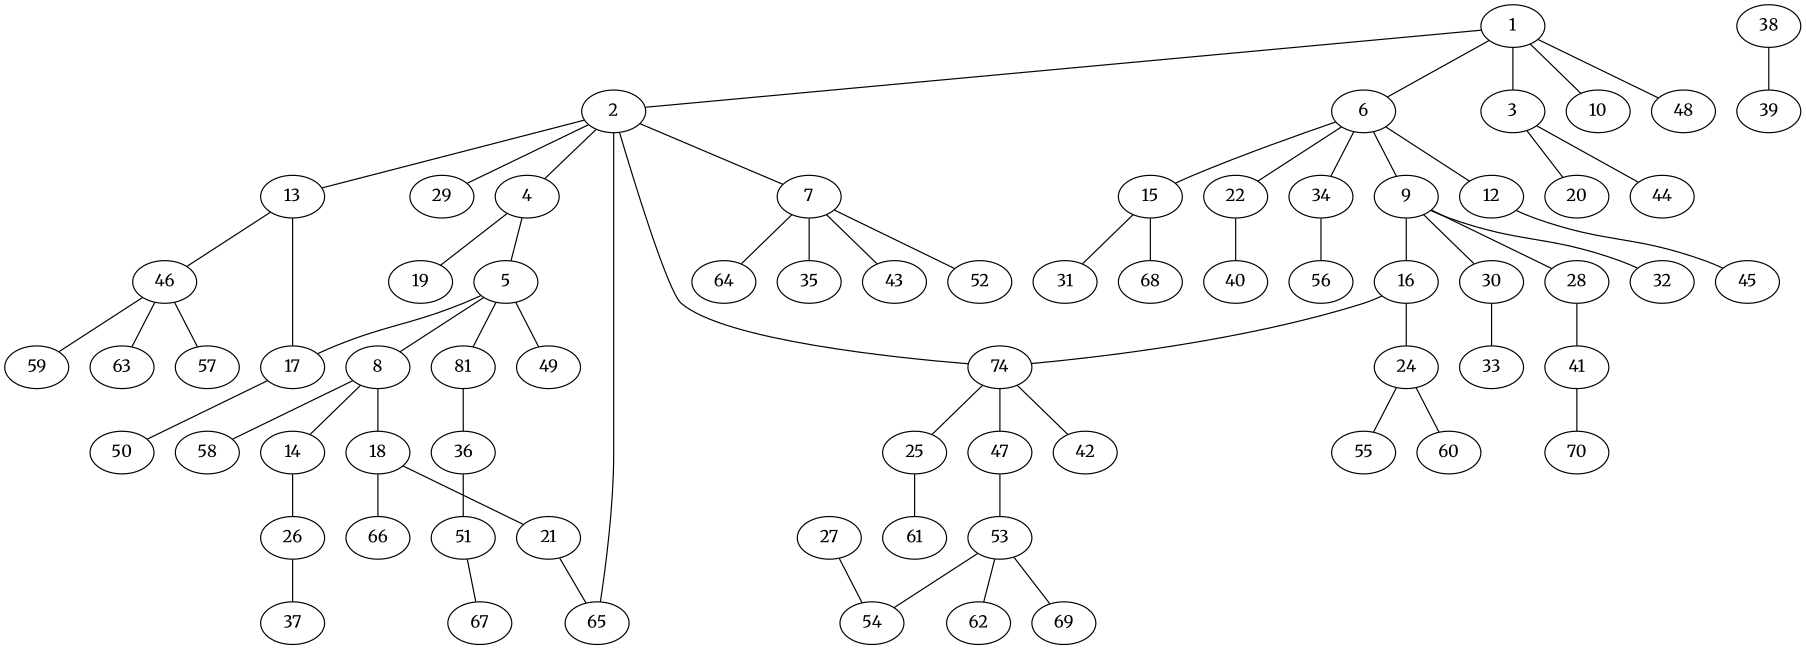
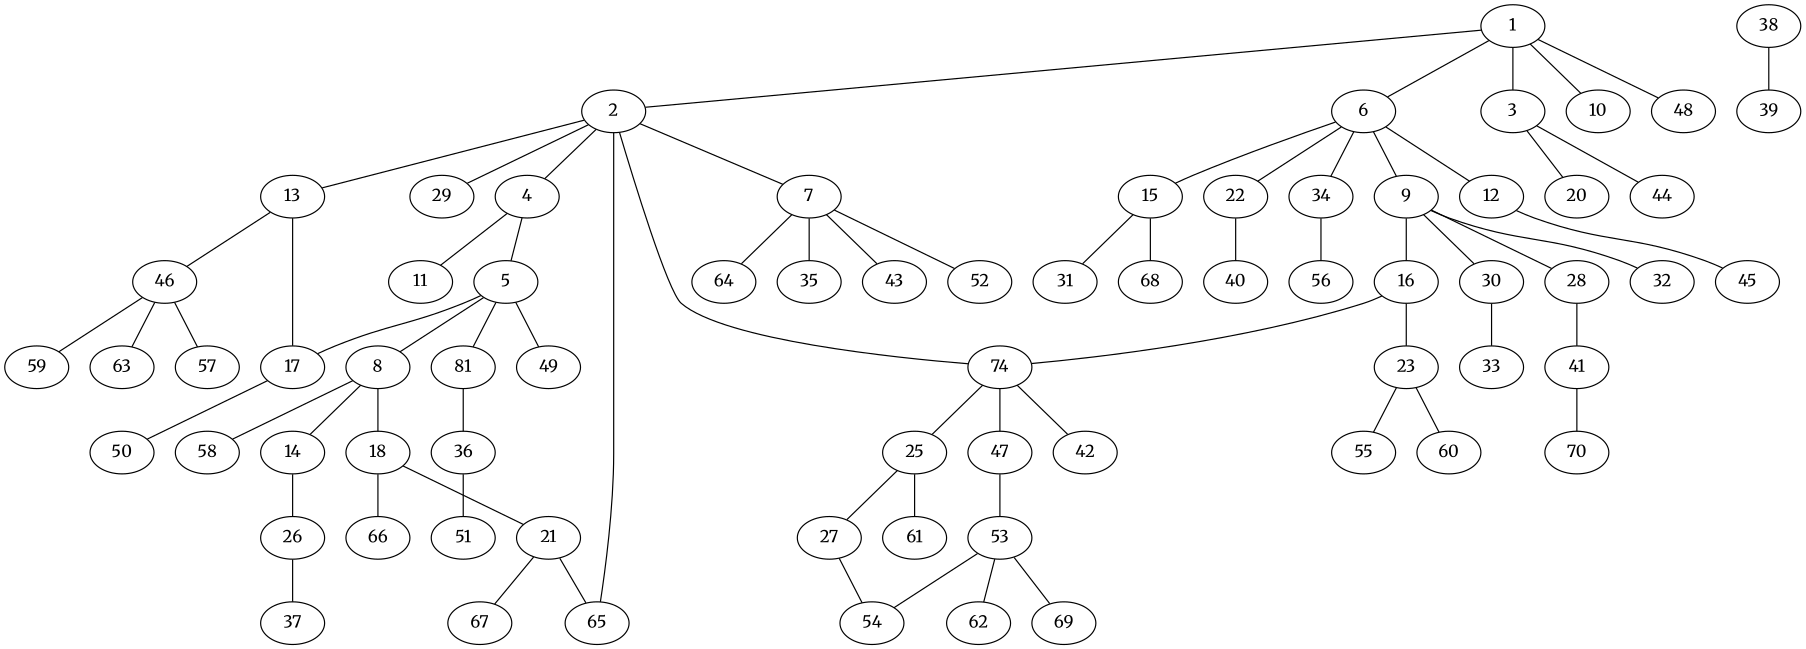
node "19": label "19" -> "11"
node "24": label "24" -> "23"
edge "25" -- "27": added
edge "51" -- "67": now "21" -- "67"
